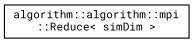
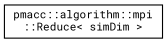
node "algorithm::algorithm::mpi ::Reduce< simDim >": label "algorithm::algorithm::mpi ::Reduce< simDim >" -> "pmacc::algorithm::mpi ::Reduce< simDim >"
